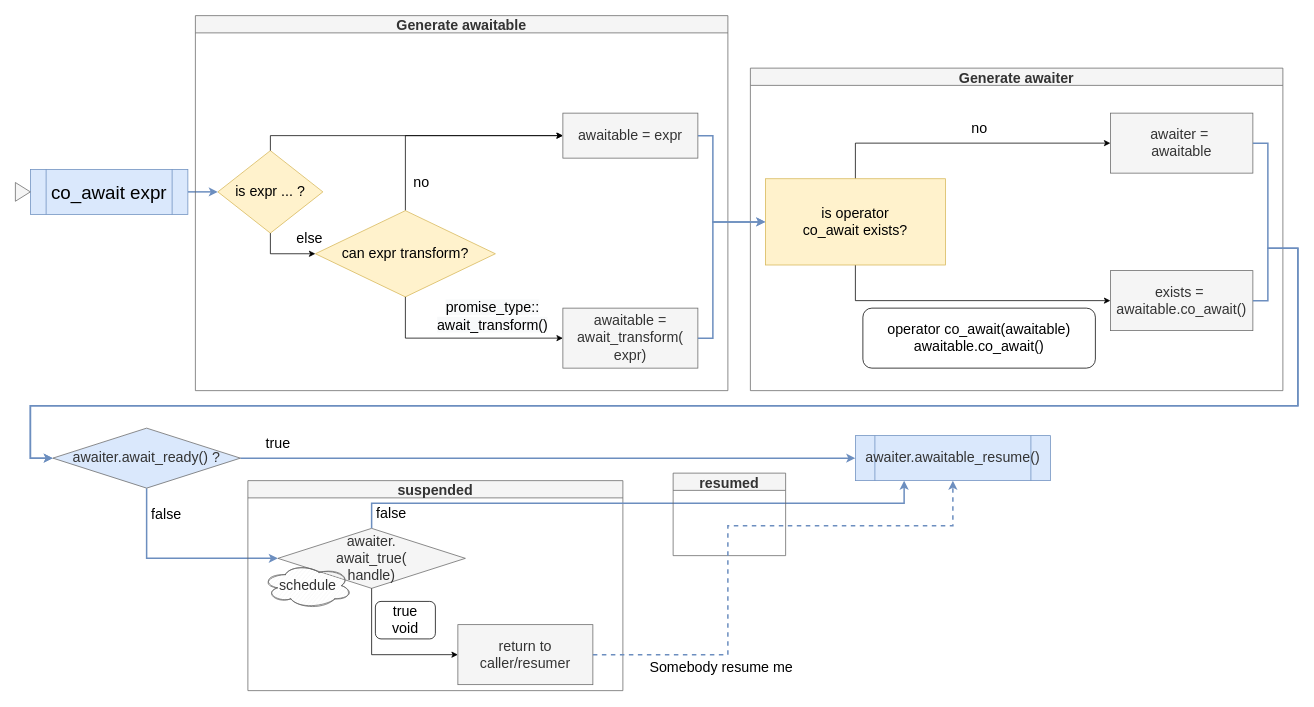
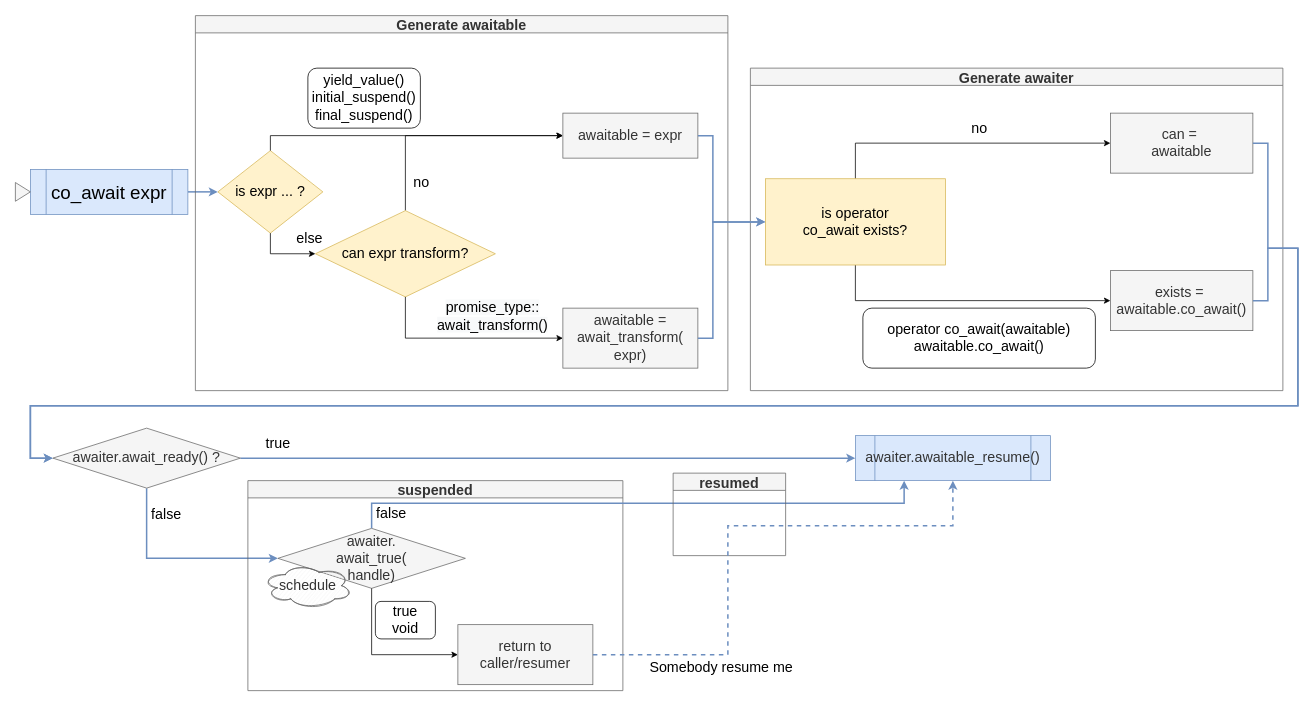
node "yield_value() initial_suspend() final_suspend()": added
node "awaiter = awaitable": label "awaiter = awaitable" -> "can = awaitable"
node "awaiter.await_ready() ?": fillcolor #dae8fc -> #f5f5f5
